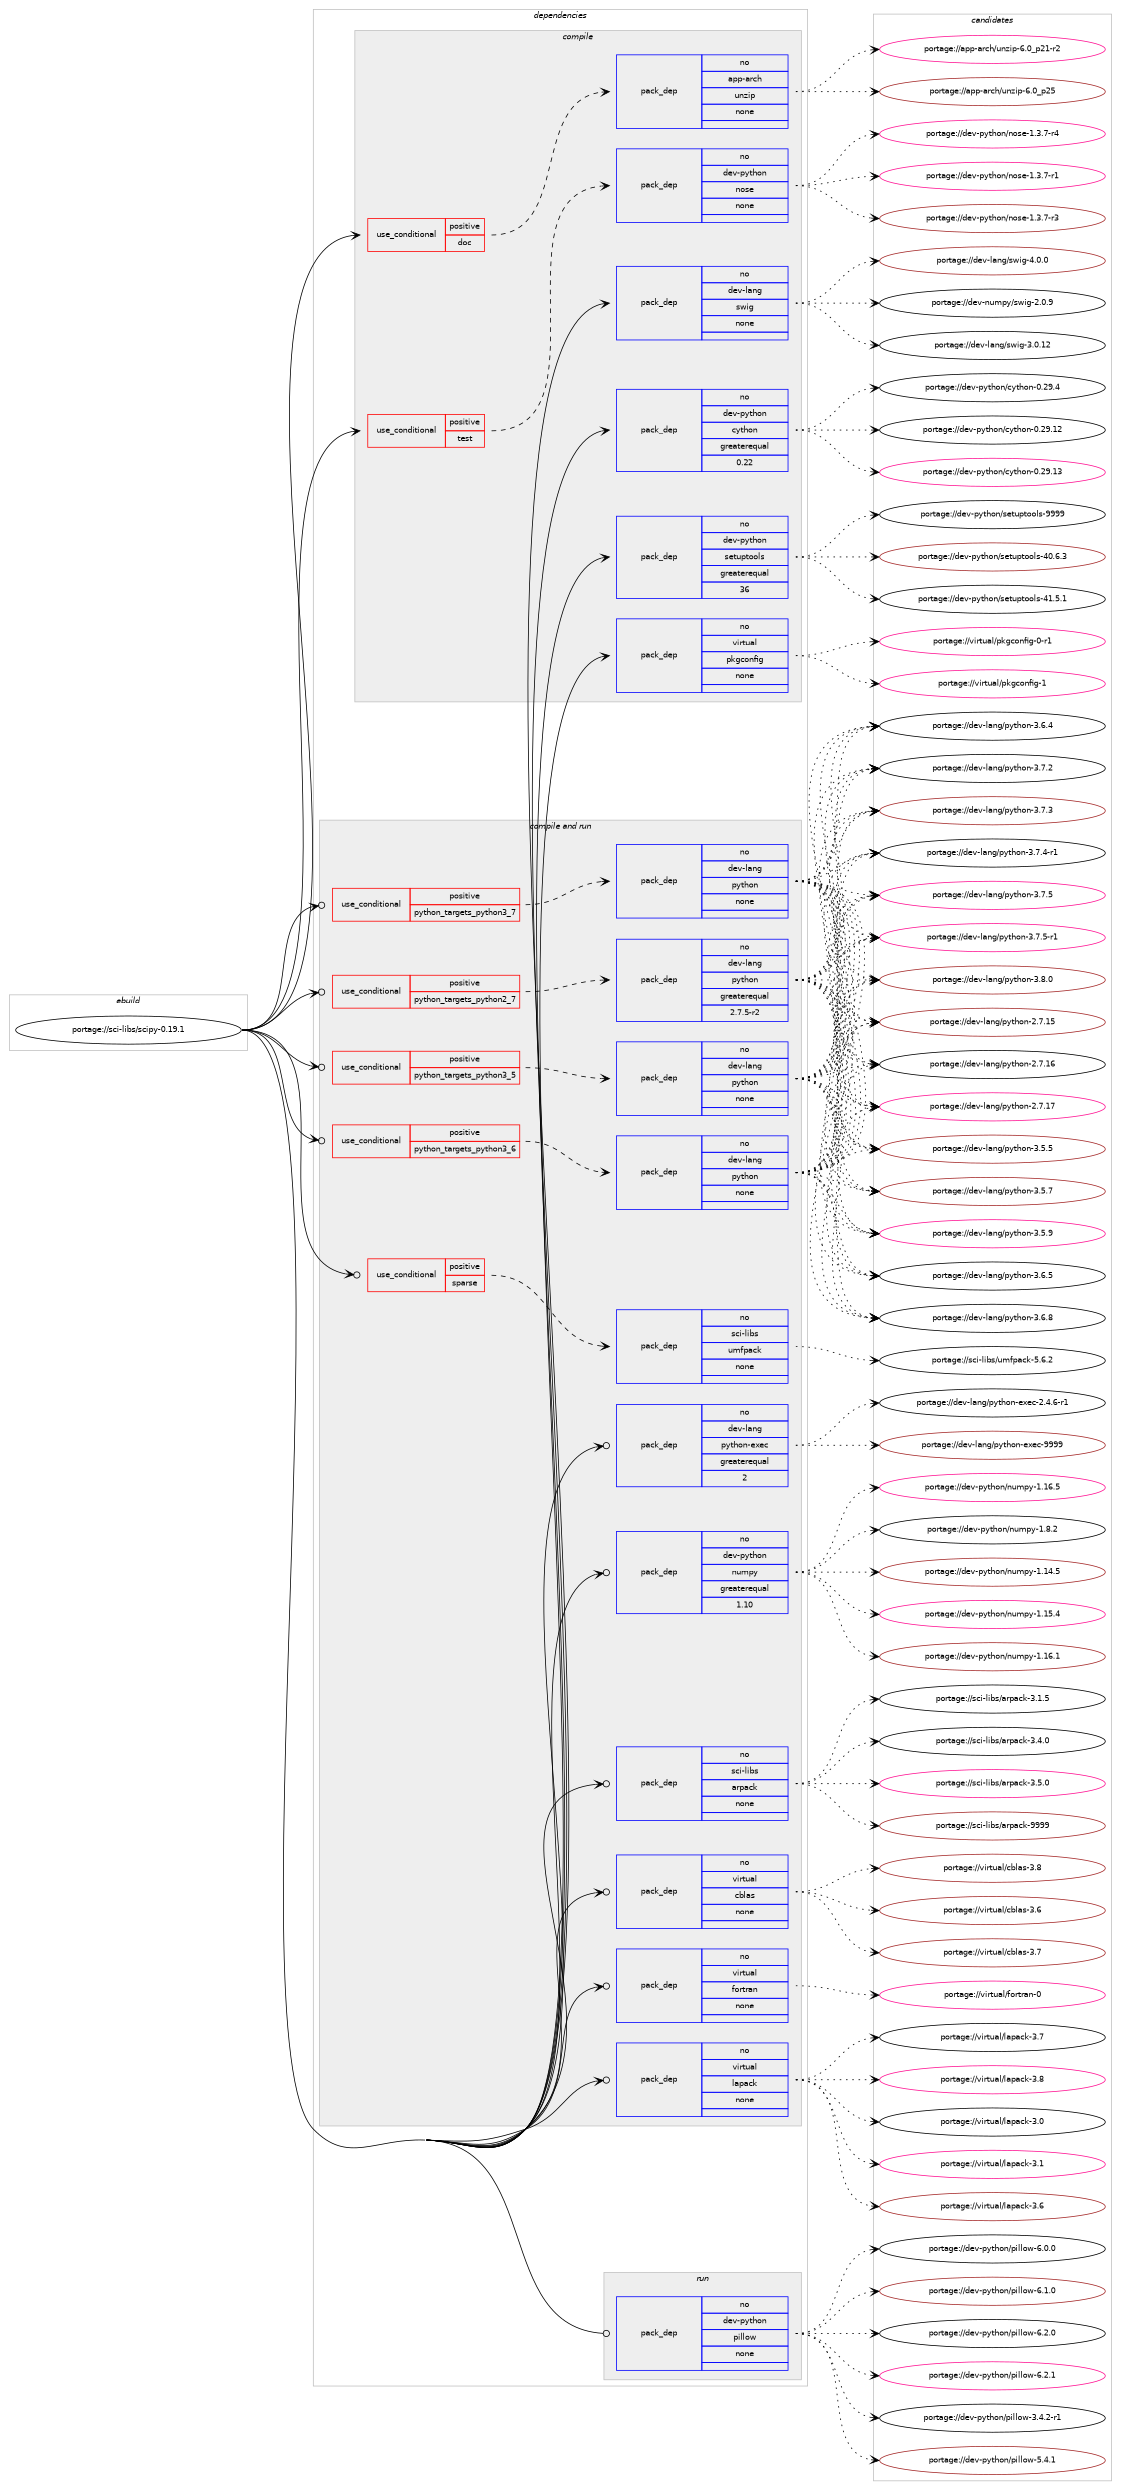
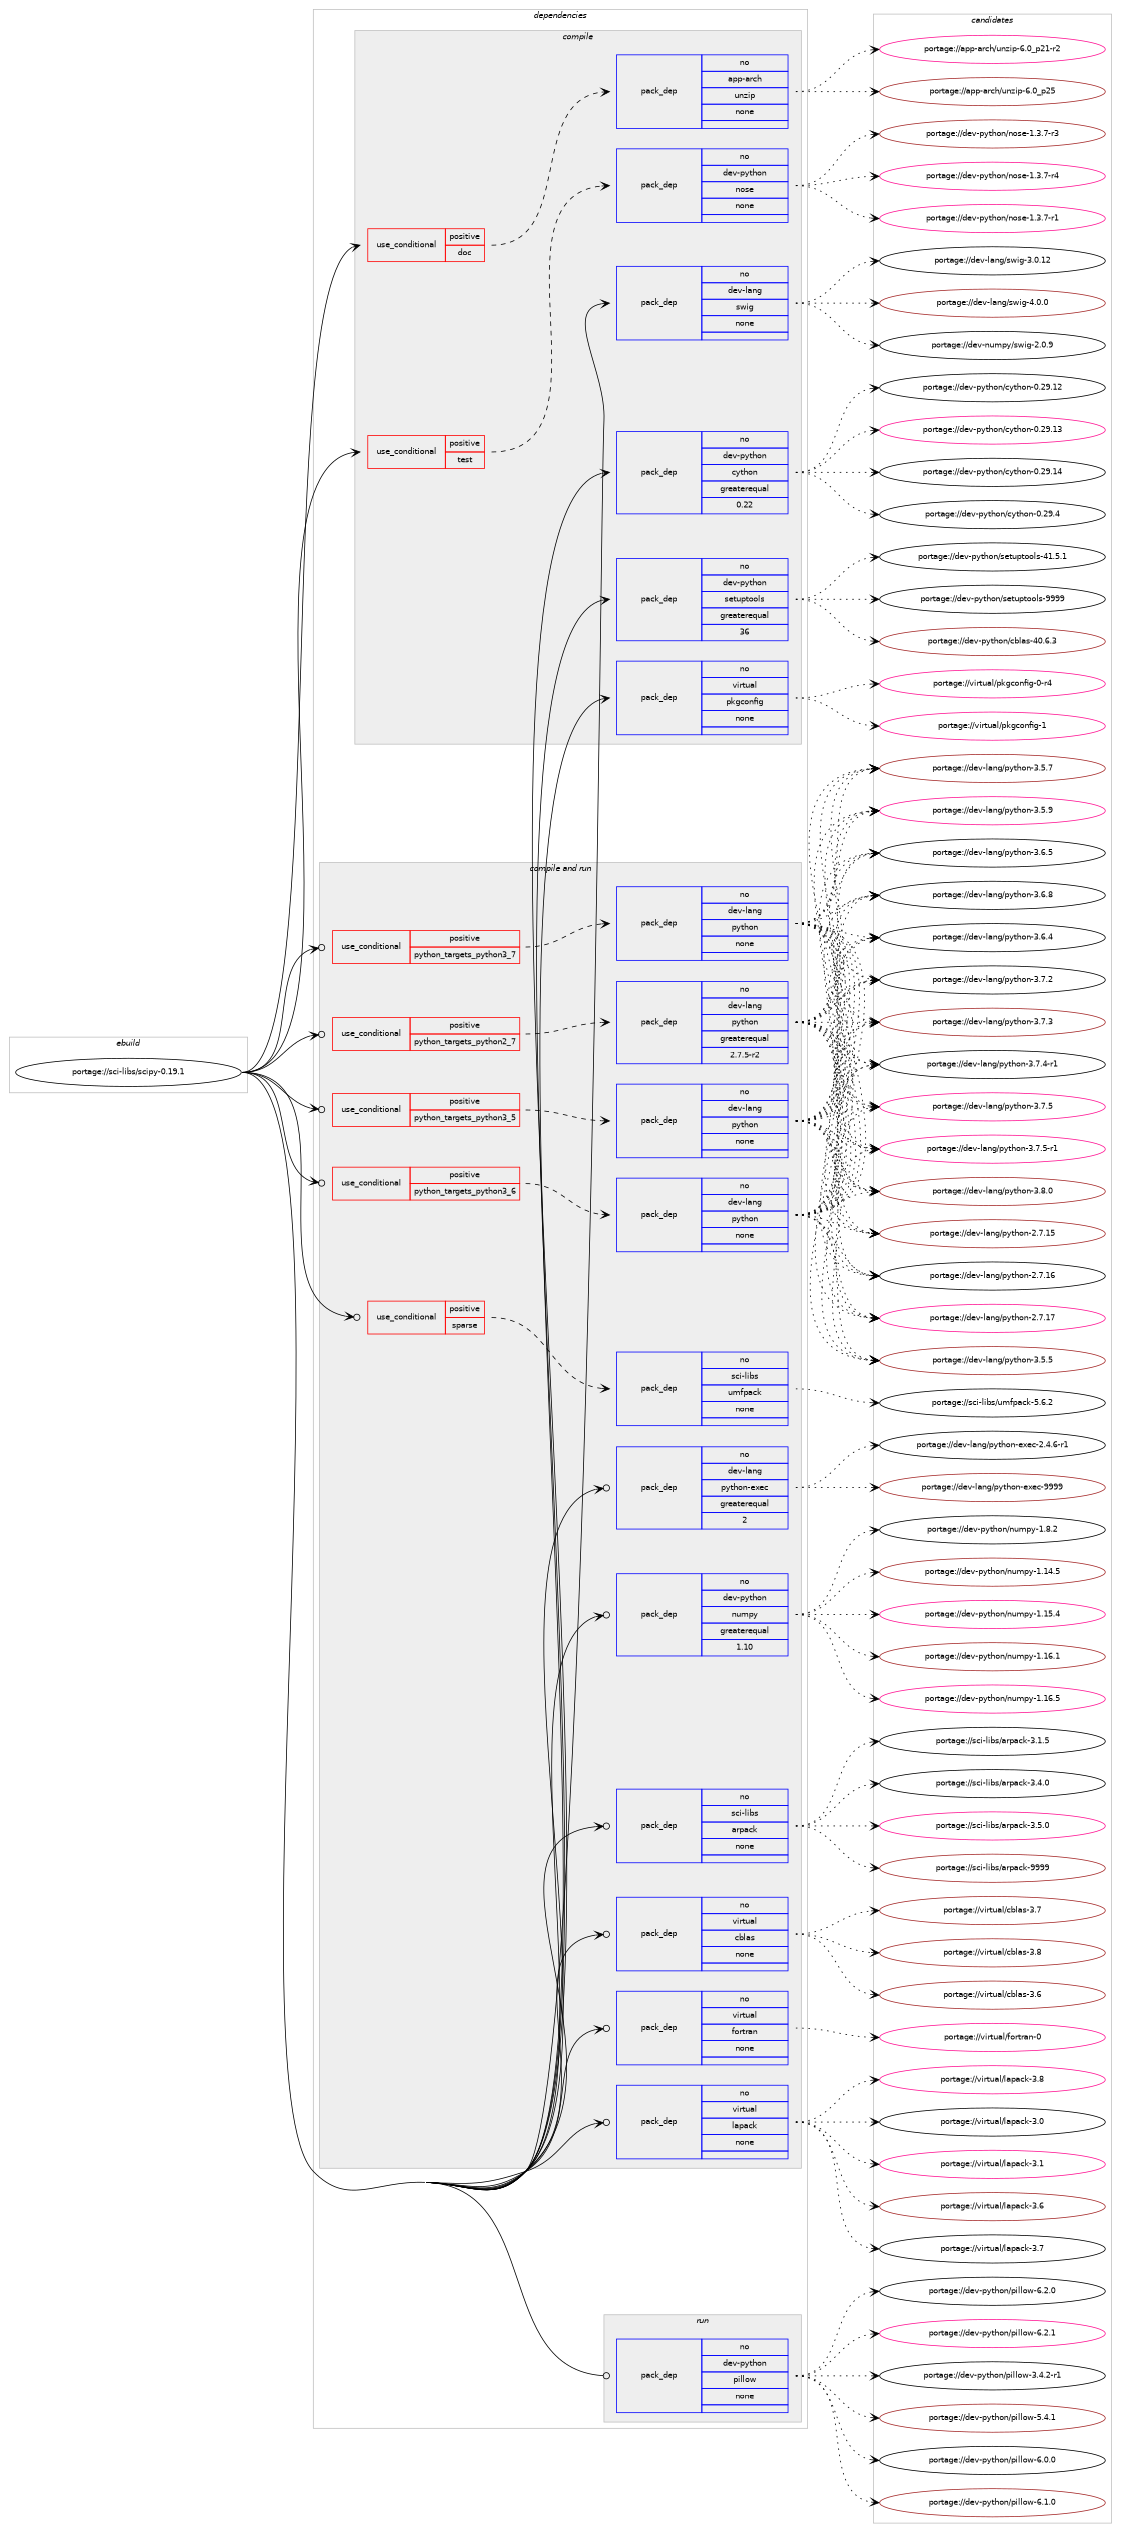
node "portage://dev-python/cython-0.29.14": added
node "portage://dev-python/setuptools-40.6.3": label "portage://dev-python/setuptools-40.6.3" -> "portage://dev-python/cblas-40.6.3"
node "portage://virtual/pkgconfig-0-r1": label "portage://virtual/pkgconfig-0-r1" -> "portage://virtual/pkgconfig-0-r4"
